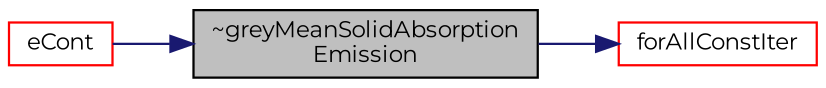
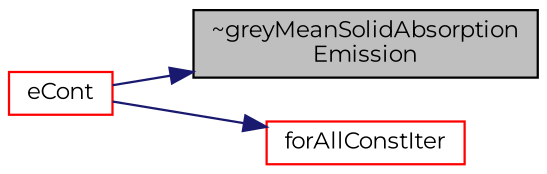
edge "~greyMeanSolidAbsorption Emission" -> "forAllConstIter": now "eCont" -> "forAllConstIter"
